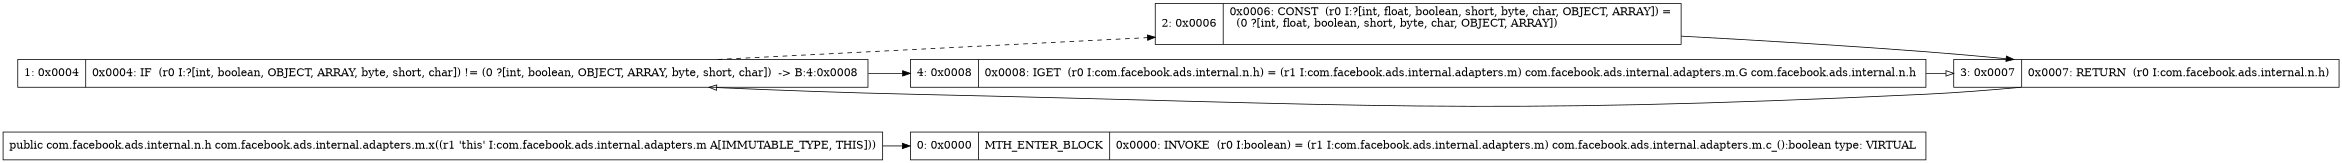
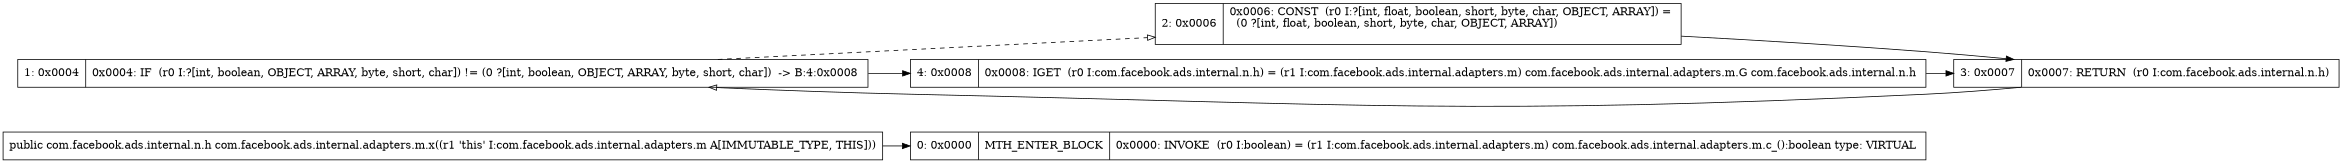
edge "1: 0x0004" -> "2: 0x0006": arrowhead normal -> onormal
edge "4: 0x0008" -> "3: 0x0007": arrowhead onormal -> normal
